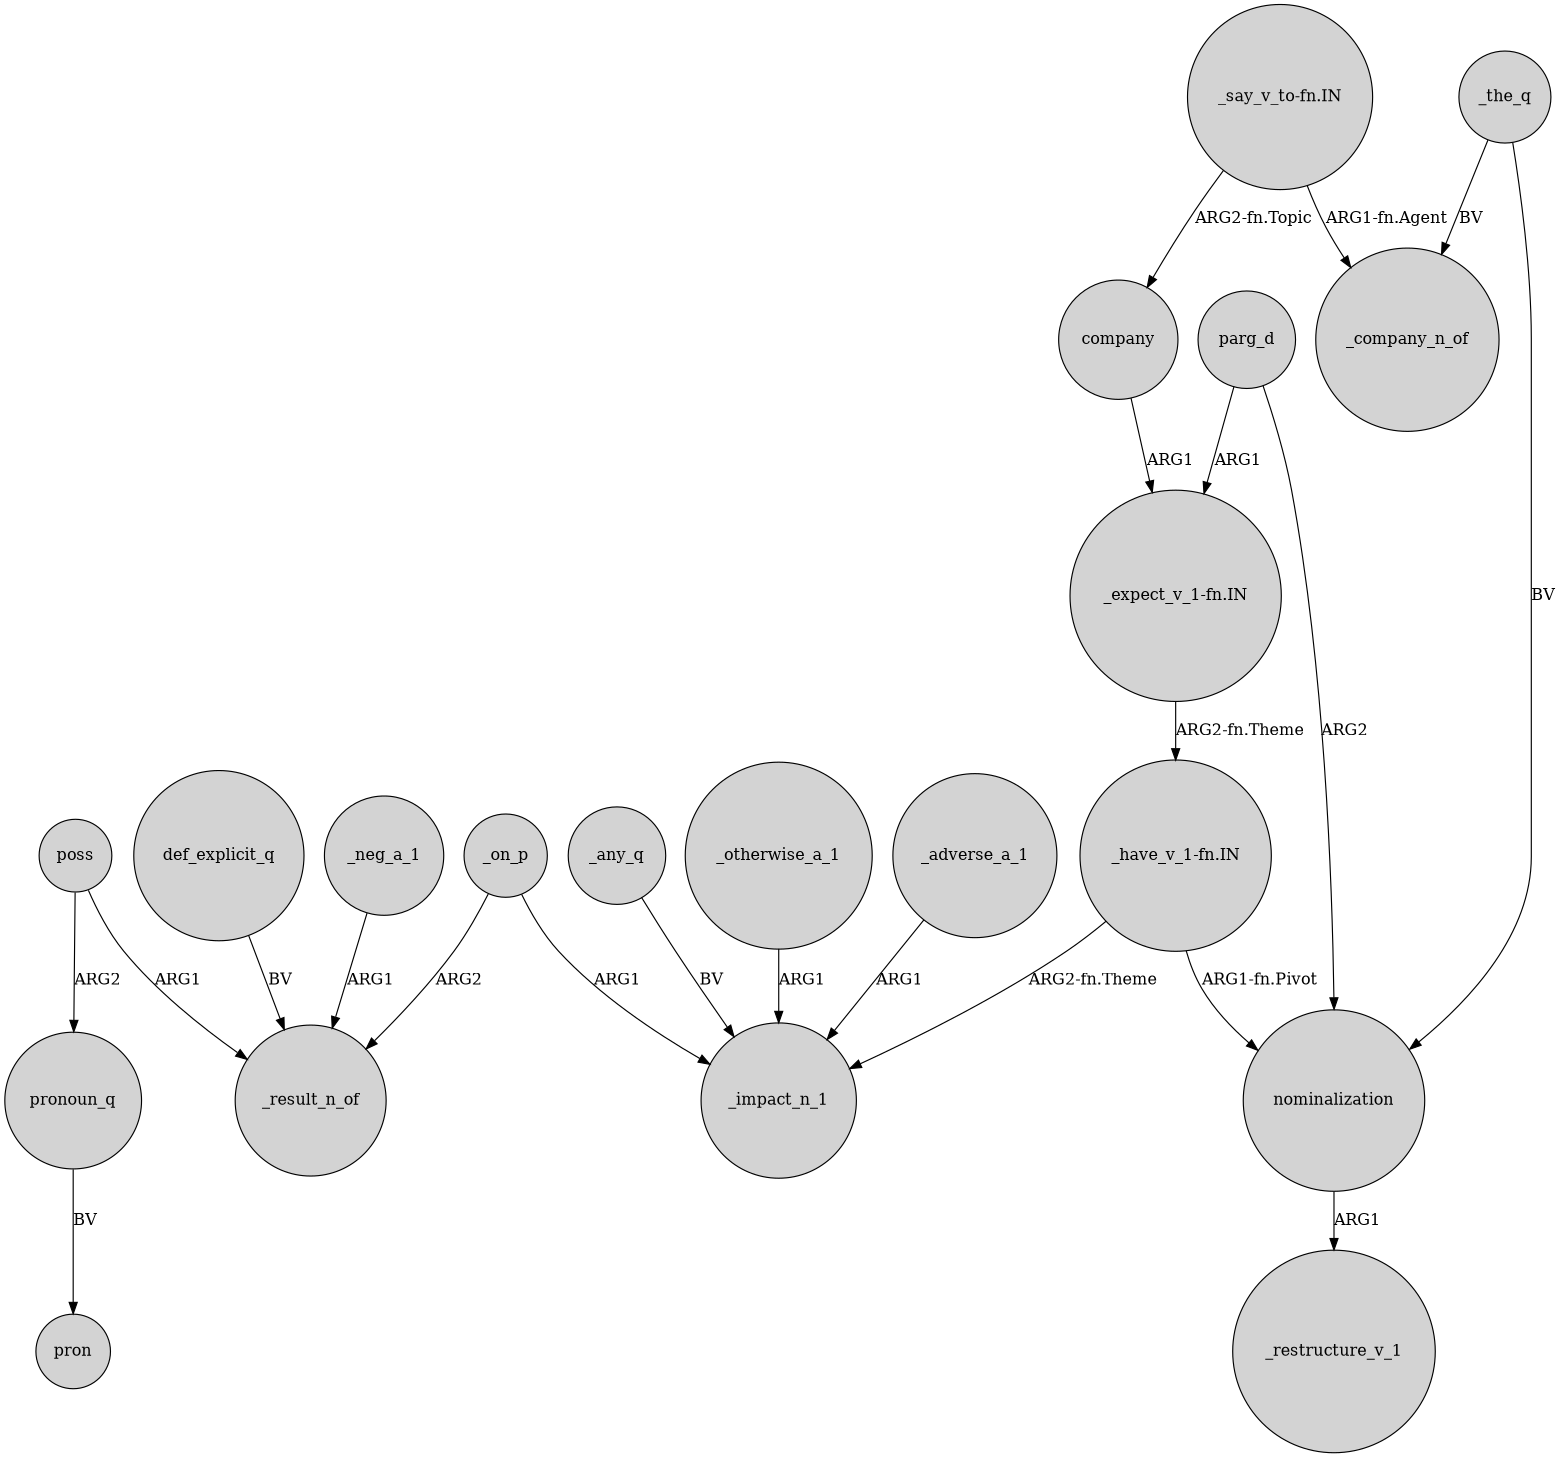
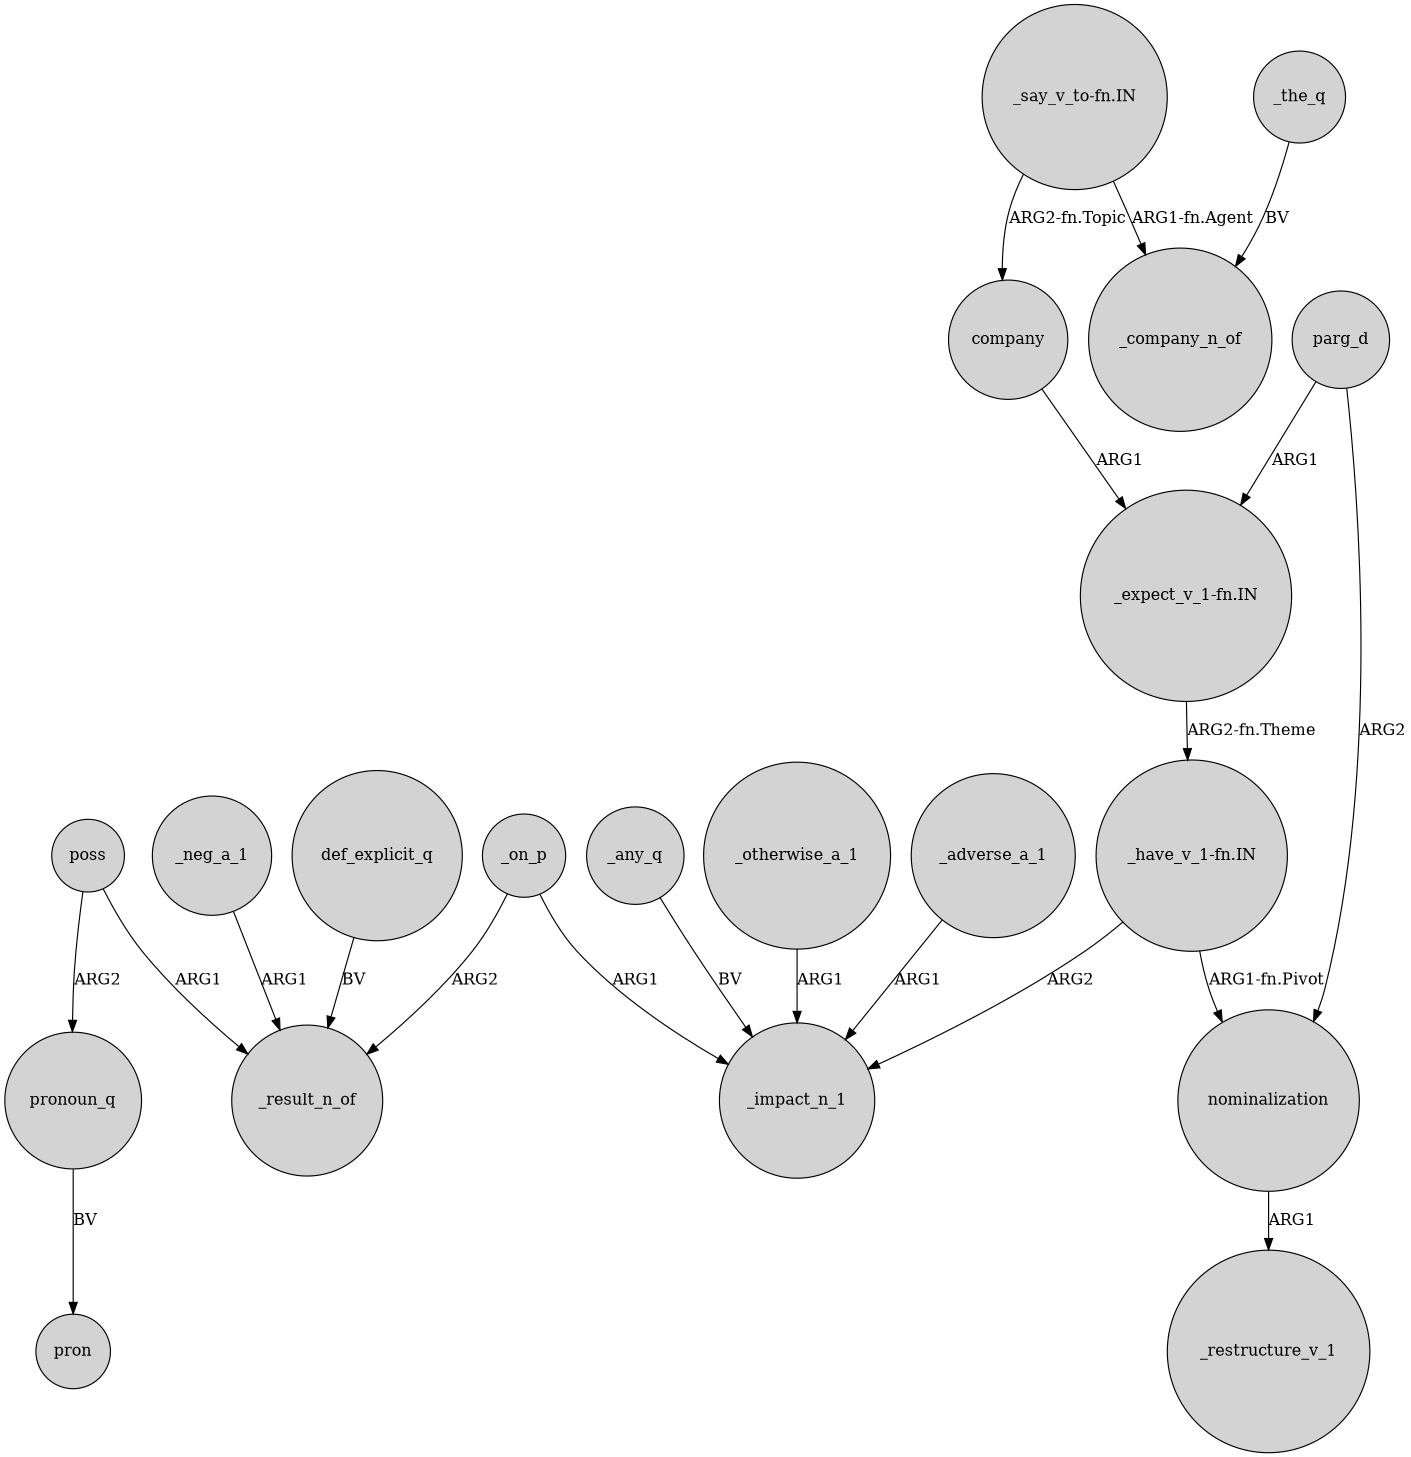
edge "_the_q" -> "nominalization": removed, label "BV"
edge "_have_v_1-fn.IN" -> "_impact_n_1": label "ARG2-fn.Theme" -> "ARG2"
